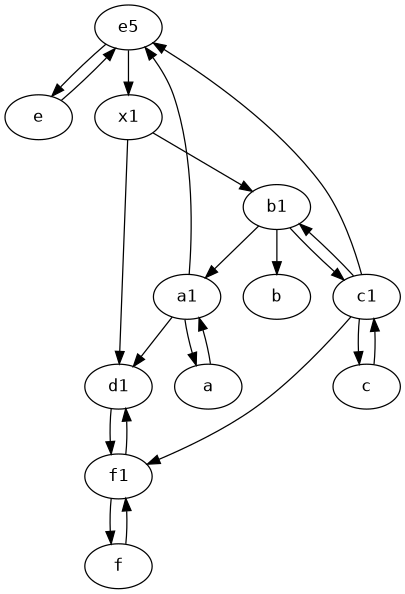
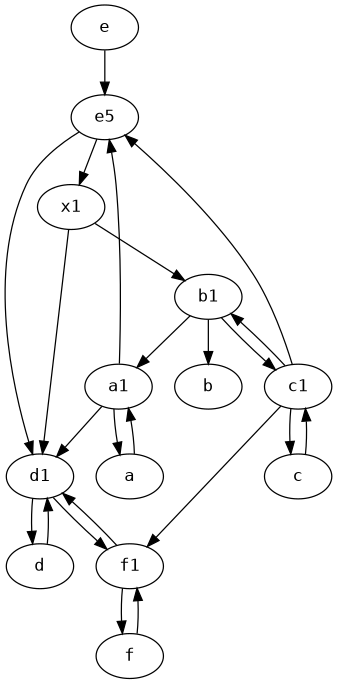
edge "e5" -> "e": now "e5" -> "d1"
node "d": added
